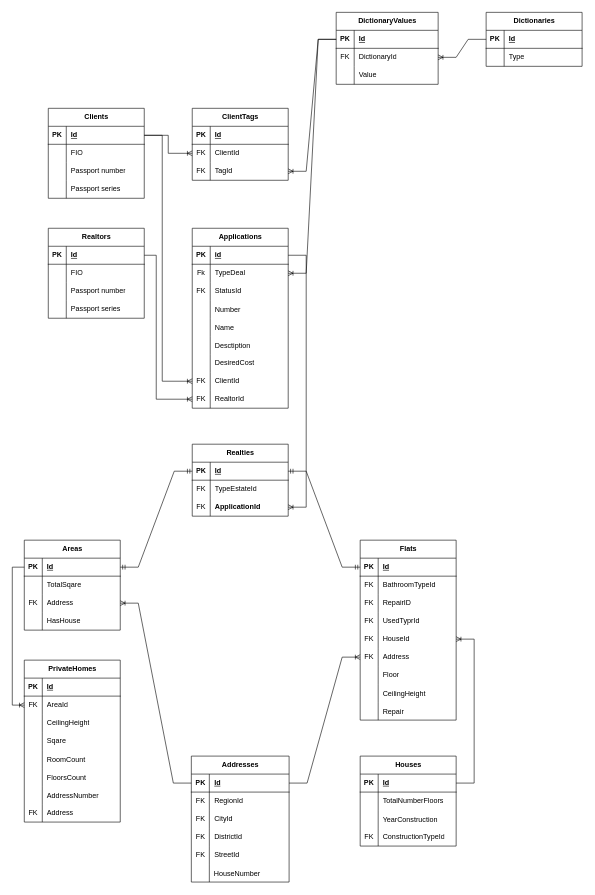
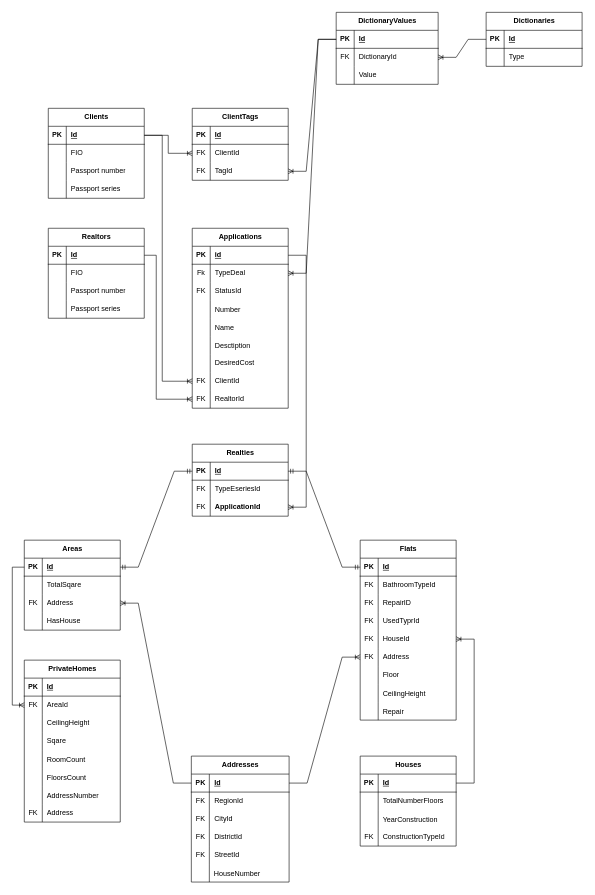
node "TypeEstateId": label "TypeEstateId" -> "TypeEseriesId"
